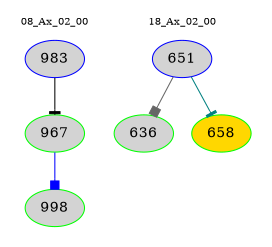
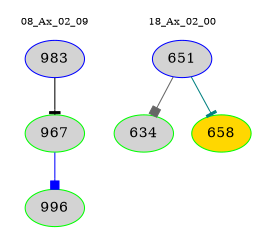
cluster "08_Ax_02_00": label "08_Ax_02_00" -> "08_Ax_02_09"
node "636": label "636" -> "634"
node "998": label "998" -> "996"
